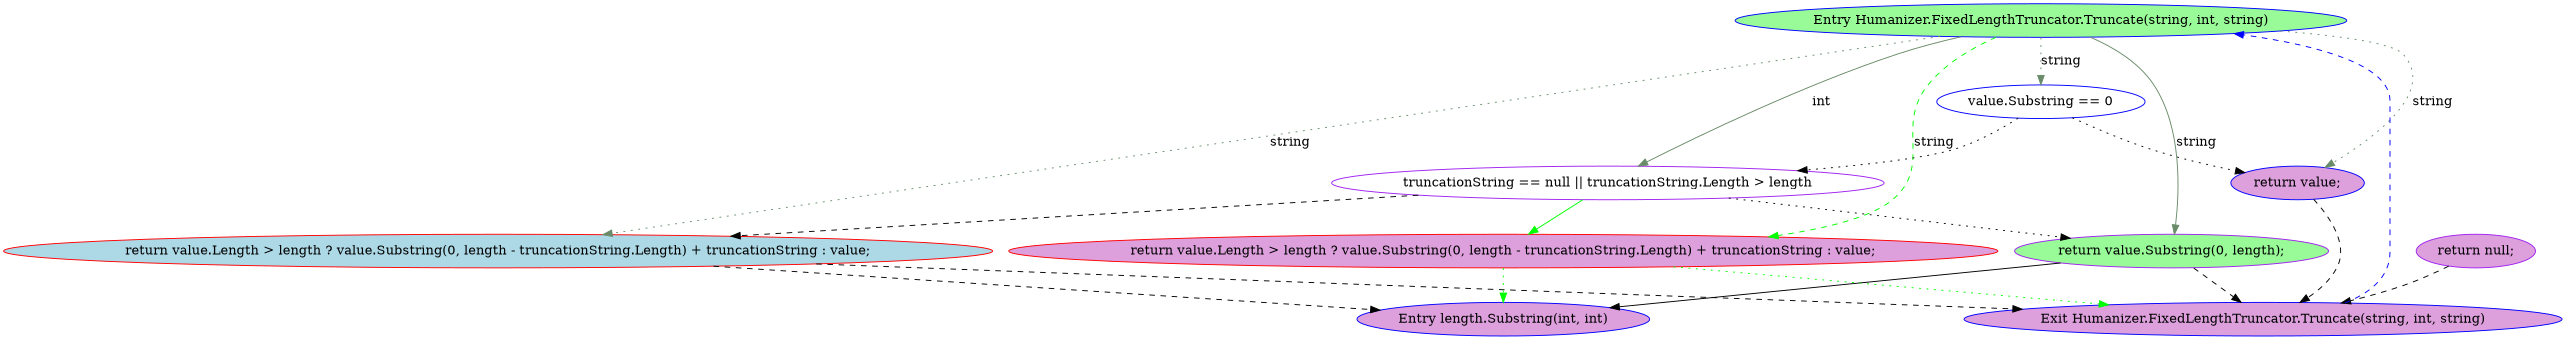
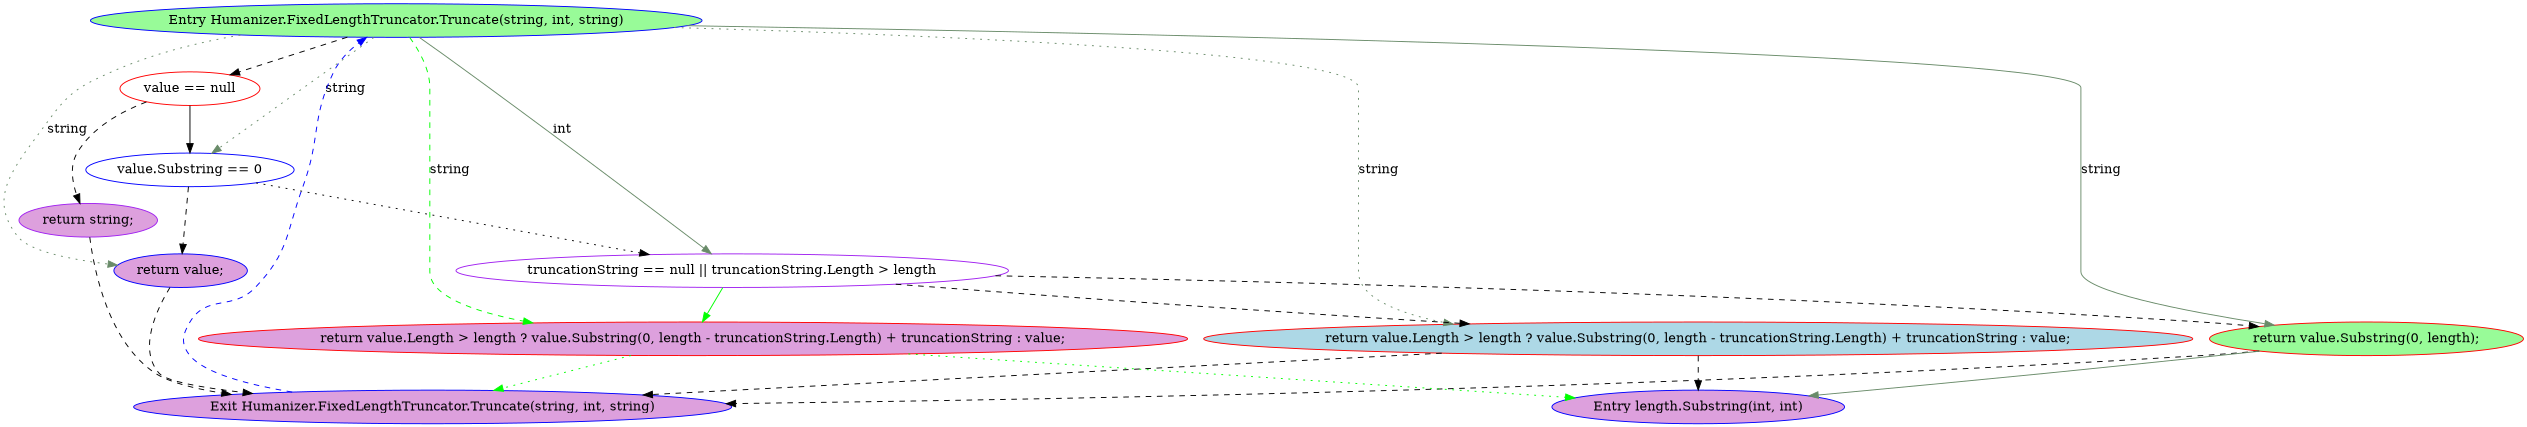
node "value == null": added
edge "value.Substring == 0" -> "return value;": style dotted -> dashed
edge "truncationString == null || truncationString.Length > length" -> "return value.Substring(0, length);": style dotted -> dashed
node "return value.Substring(0, length);": color purple -> red
node "return null;": label "return null;" -> "return string;"
edge "return value.Substring(0, length);" -> "Entry length.Substring(int, int)": color black -> darkseagreen4
